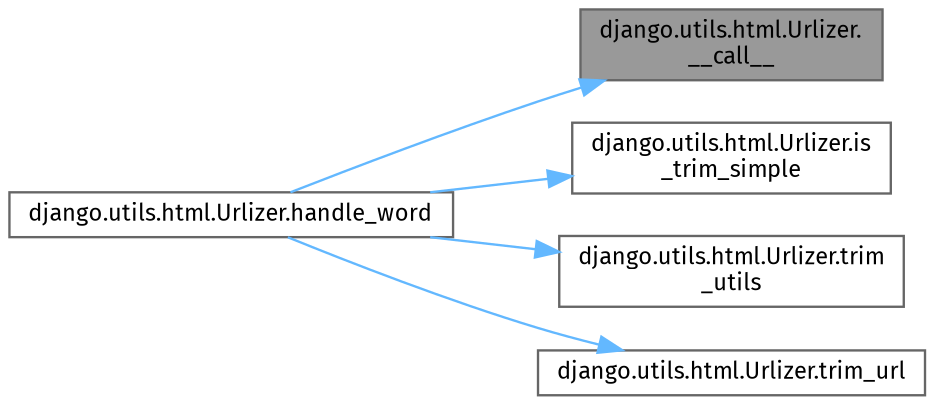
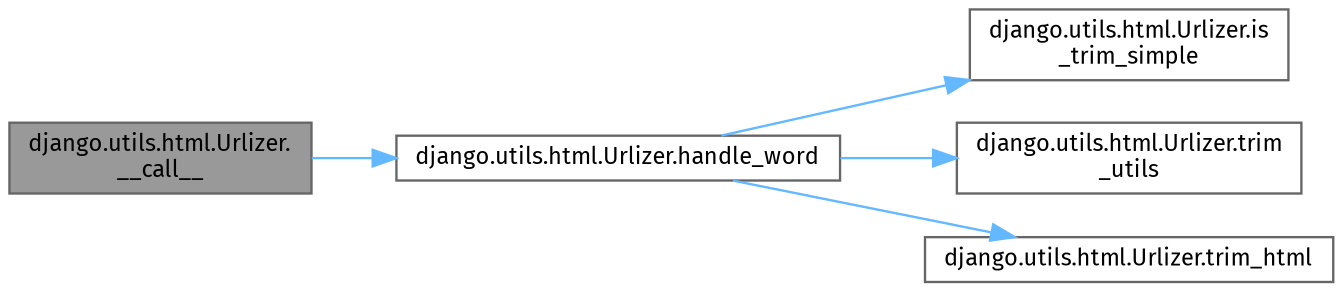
edge "django.utils.html.Urlizer.handle_word" -> "django.utils.html.Urlizer. __call__": reversed
node "django.utils.html.Urlizer.trim_url": label "django.utils.html.Urlizer.trim_url" -> "django.utils.html.Urlizer.trim_html"
